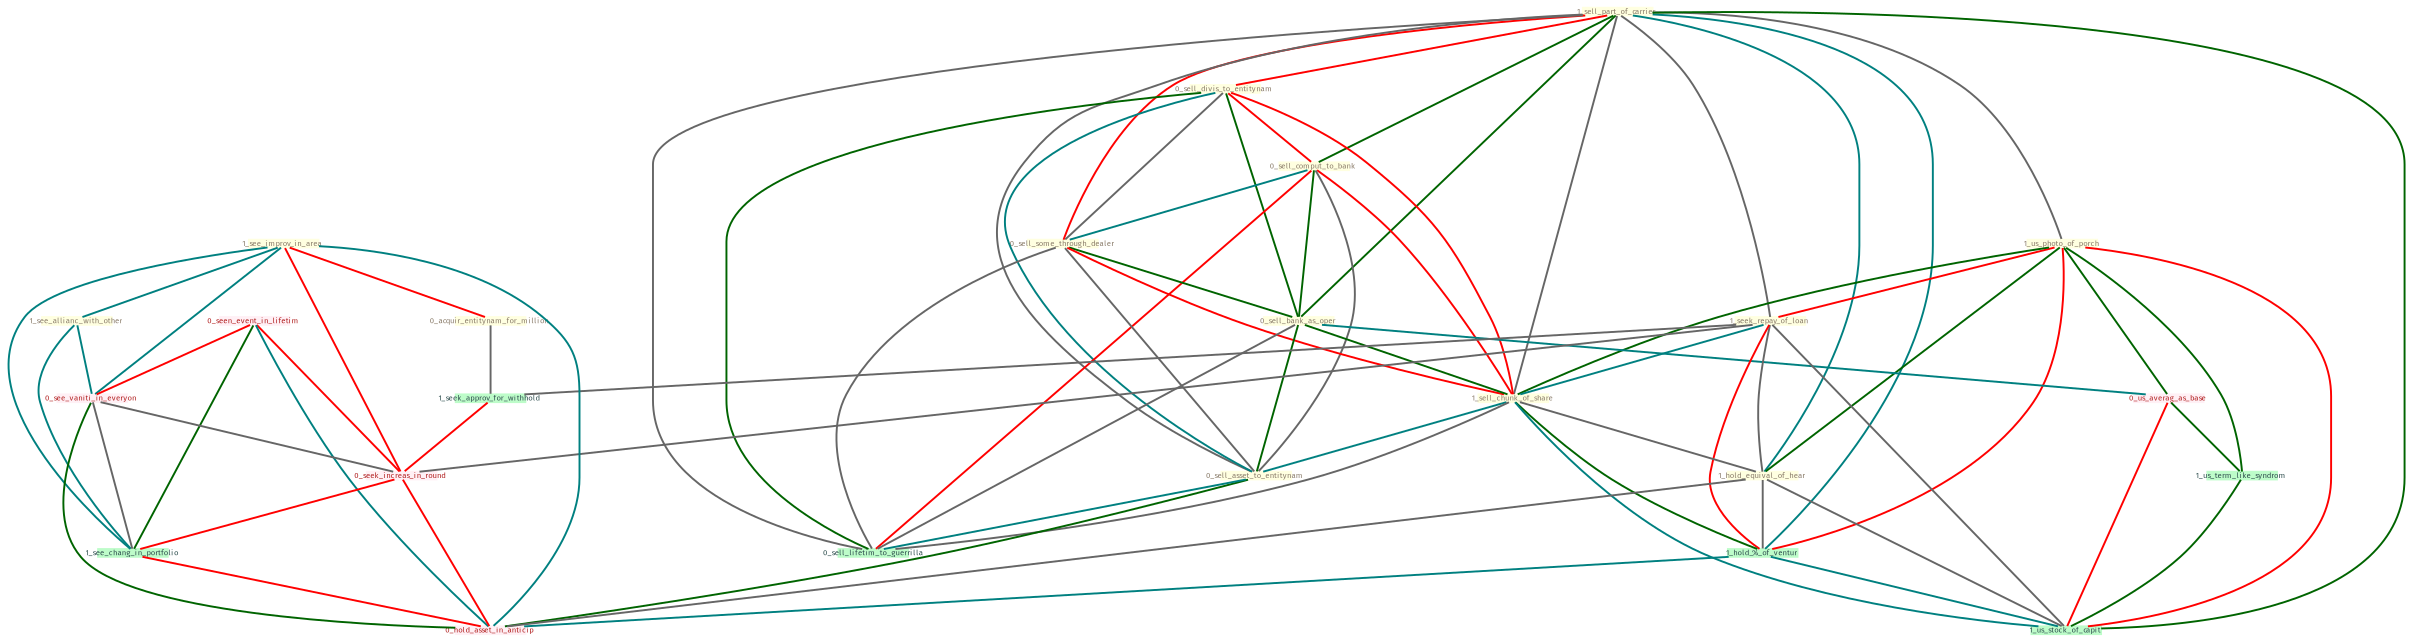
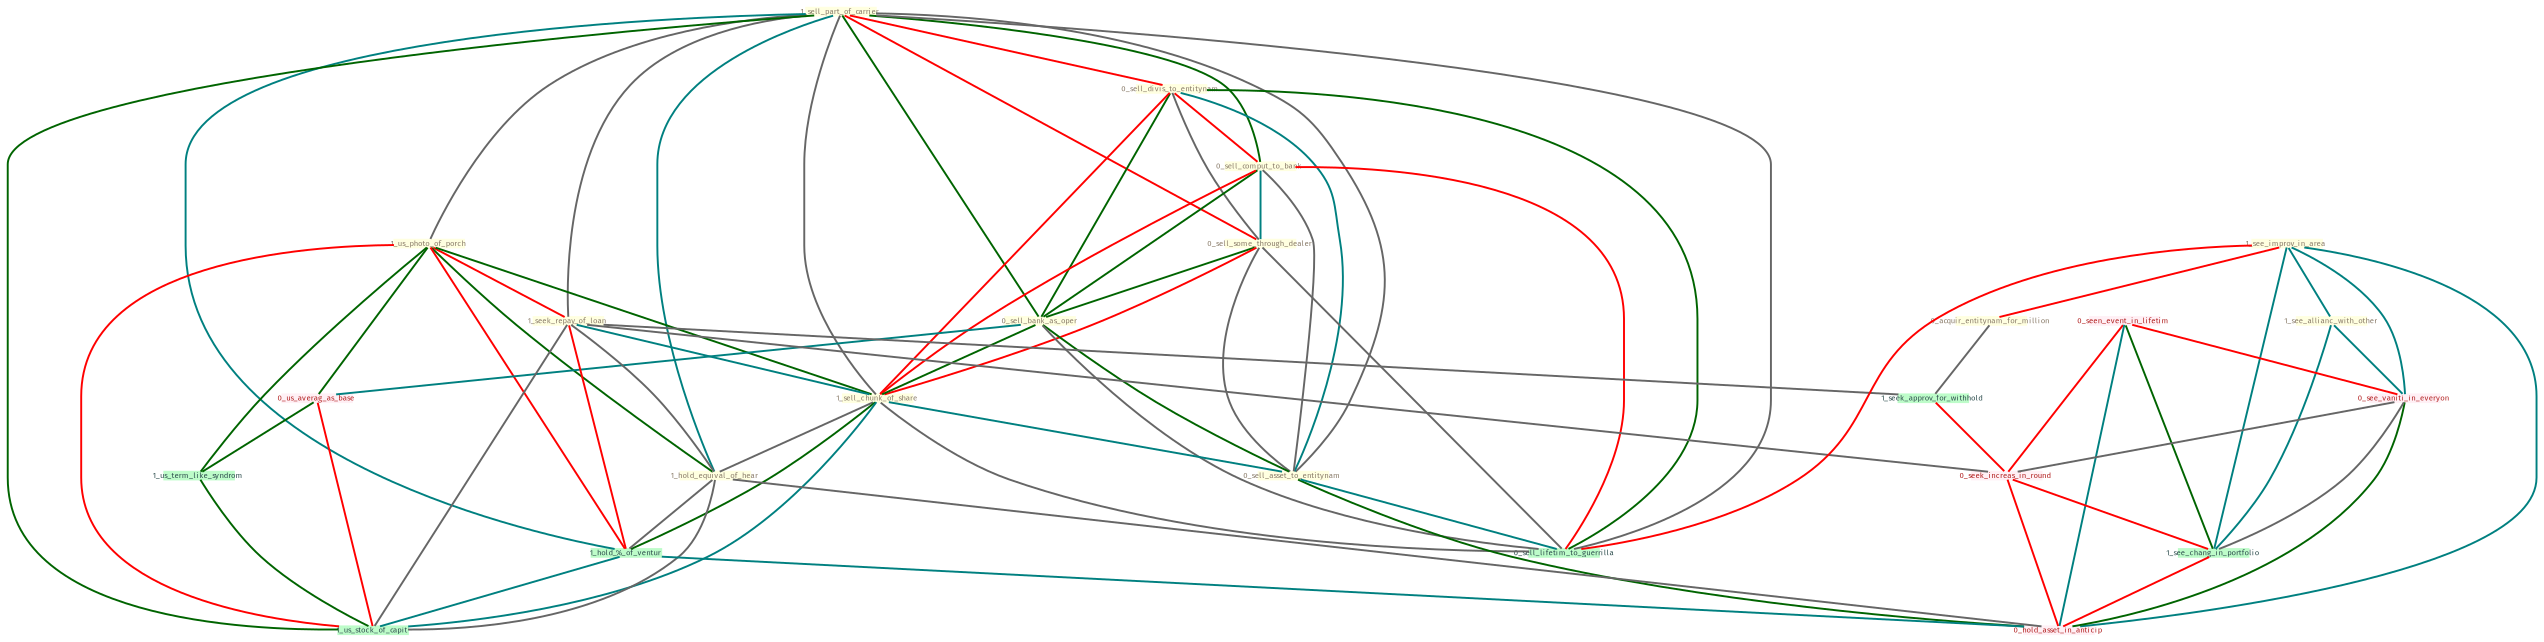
edge "1_see_improv_in_area" -- "0_seek_increas_in_round": now "1_see_improv_in_area" -- "0_sell_lifetim_to_guerrilla"
